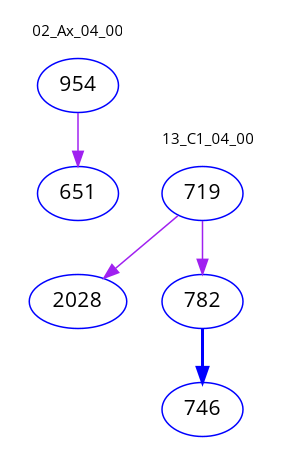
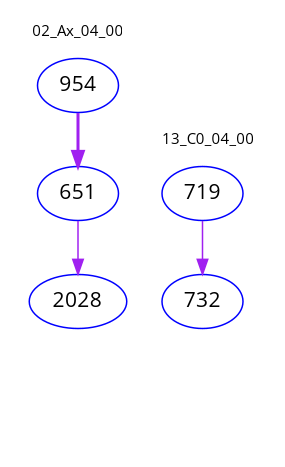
edge "954" -> "651": style solid -> bold
cluster "13_C1_04_00": label "13_C1_04_00" -> "13_C0_04_00"
edge "719" -> "2028": now "651" -> "2028"
node "782": label "782" -> "732"
node "746": removed
